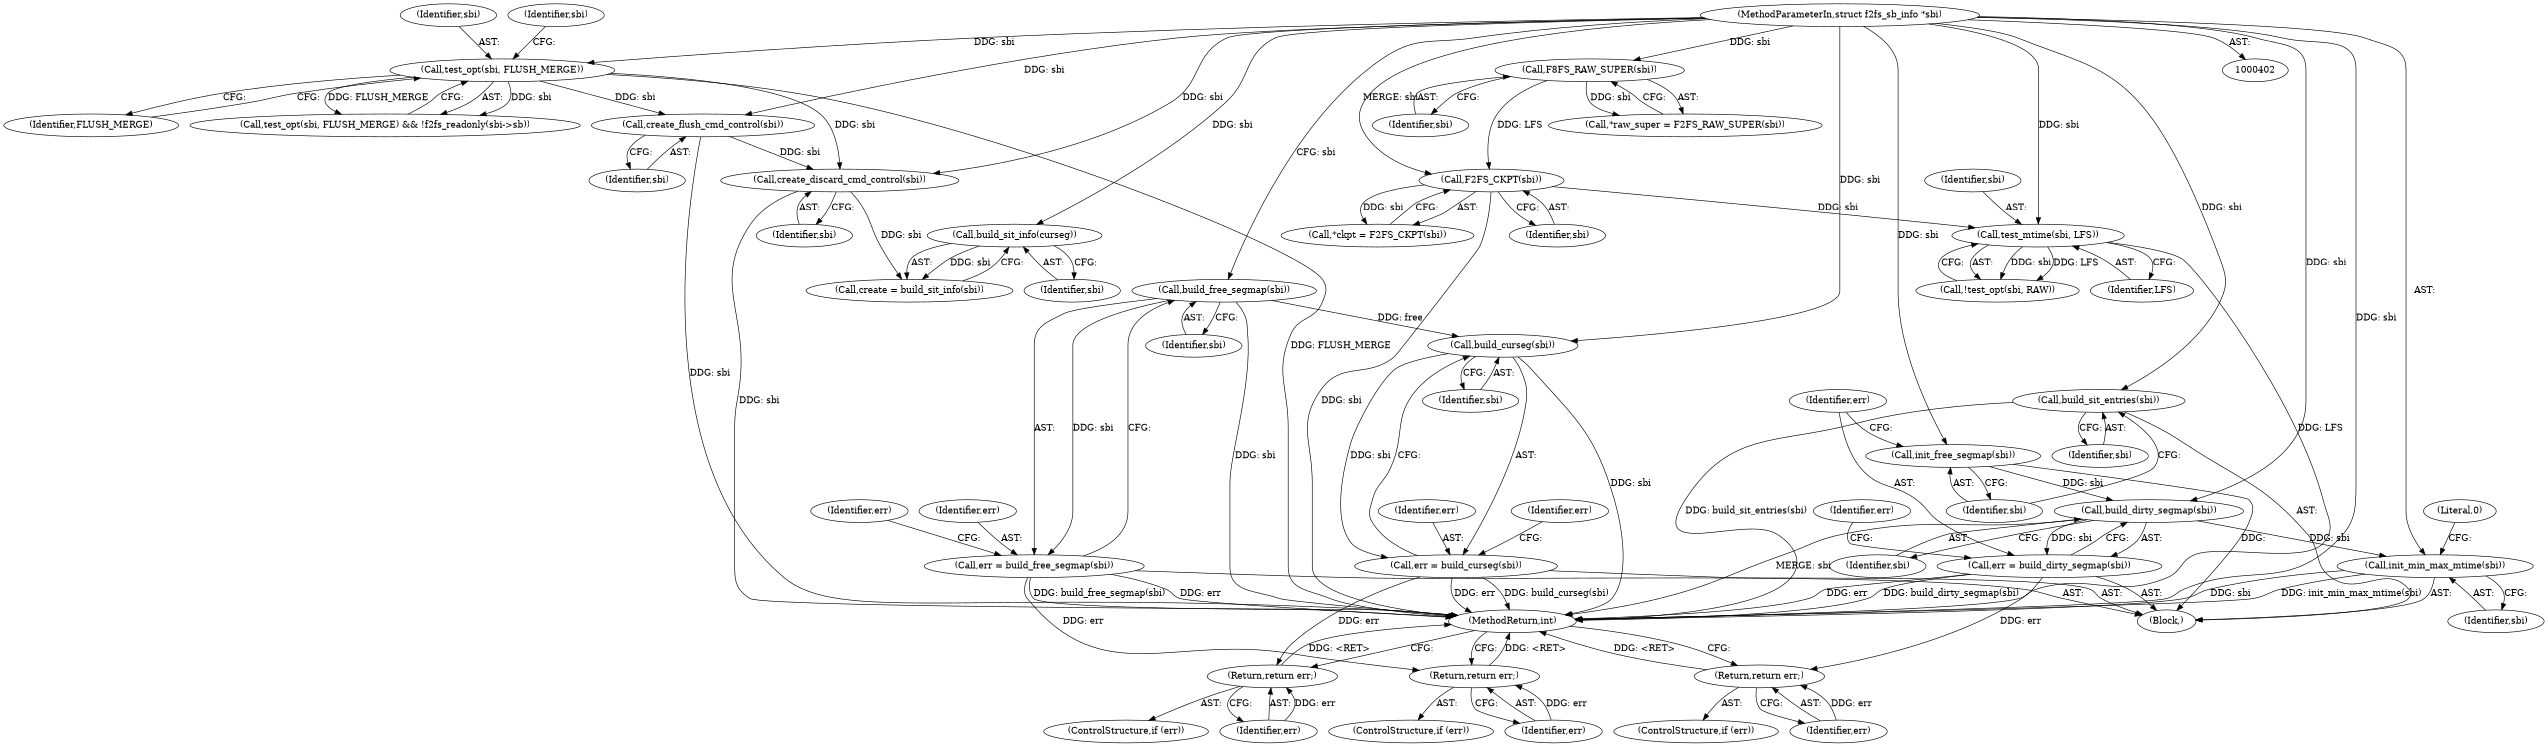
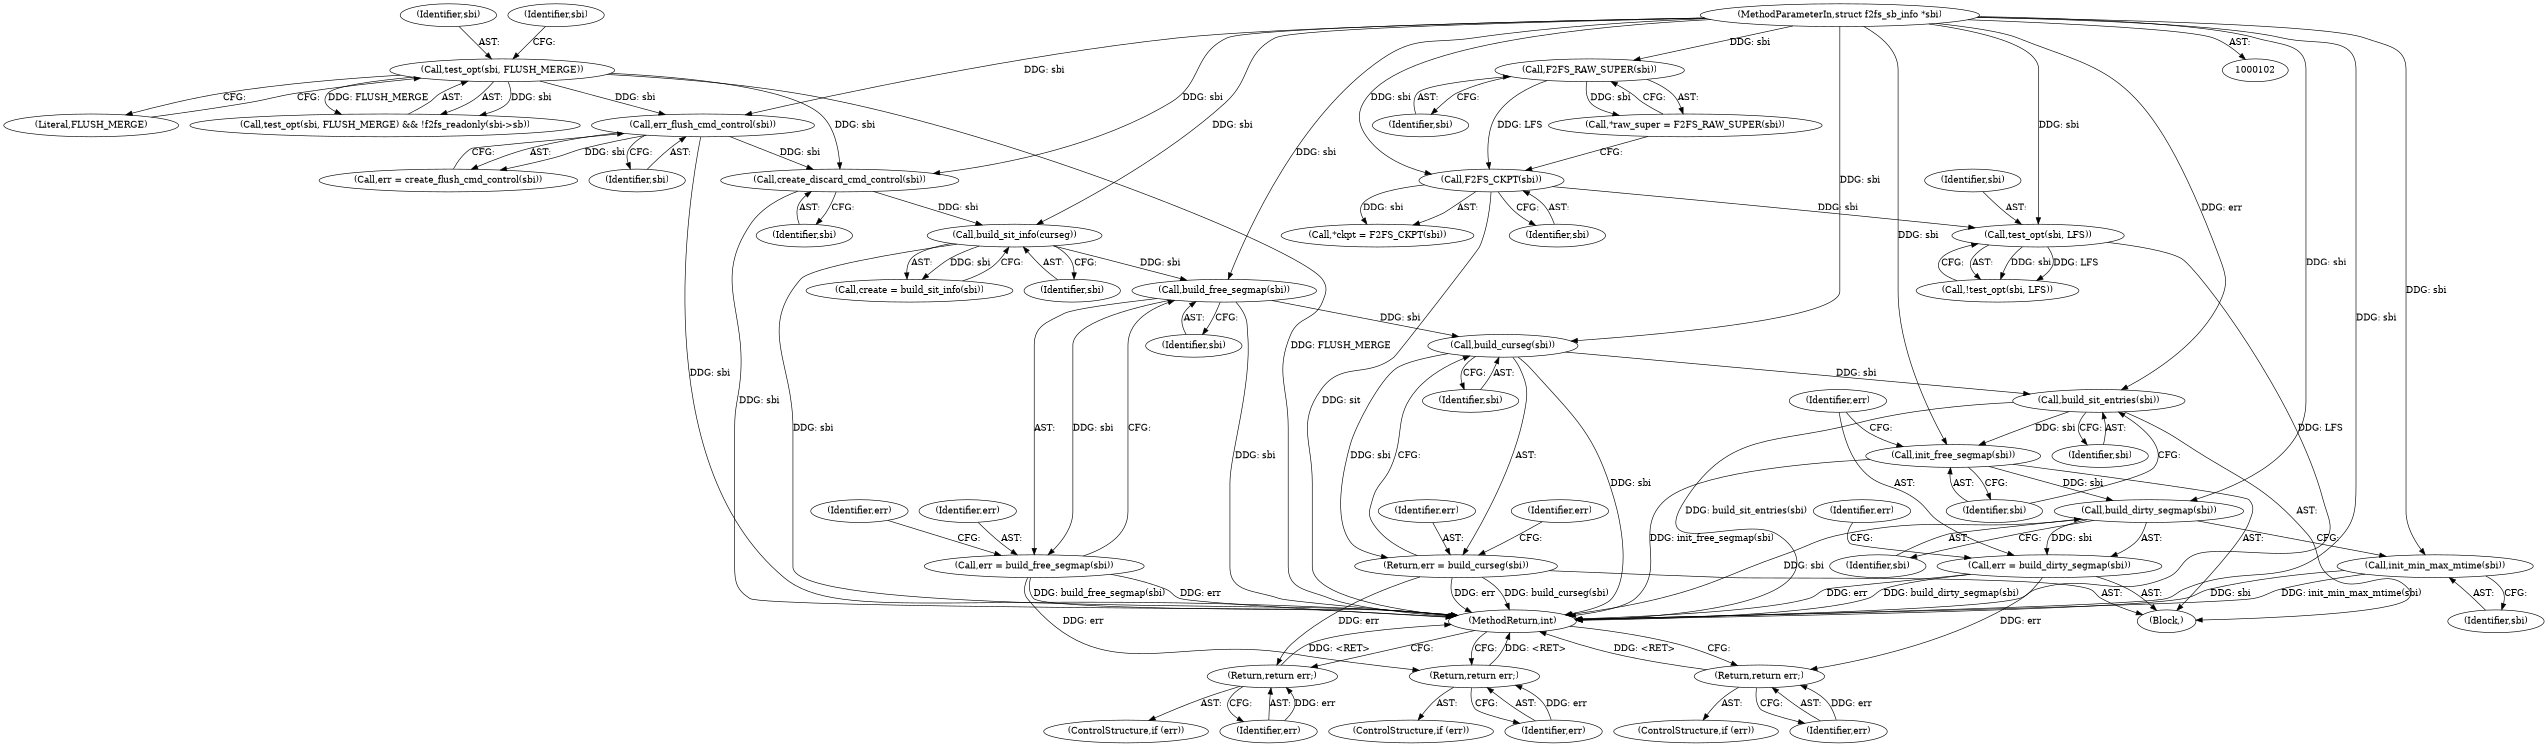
edge "(MethodParameterIn,struct f2fs_sb_info *sbi)" -> "(Call,test_opt(sbi, FLUSH_MERGE))": removed, label "DDG: sbi"
node "(Call,F8FS_RAW_SUPER(sbi))": label "(Call,F8FS_RAW_SUPER(sbi))" -> "(Call,F2FS_RAW_SUPER(sbi))"
node "1000402": label "1000402" -> "1000102"
edge "(Call,test_opt(sbi, FLUSH_MERGE) && !f2fs_readonly(sbi->sb))" -> "(Call,test_opt(sbi, FLUSH_MERGE))": label "CFG: " -> "AST: "
edge "(MethodParameterIn,struct f2fs_sb_info *sbi)" -> "(Call,F2FS_CKPT(sbi))": label "MERGE: sbi" -> "DDG: sbi"
node "(Identifier,FLUSH_MERGE)": label "(Identifier,FLUSH_MERGE)" -> "(Literal,FLUSH_MERGE)"
node "(Call,create_flush_cmd_control(sbi))": label "(Call,create_flush_cmd_control(sbi))" -> "(Call,err_flush_cmd_control(sbi))"
edge "(MethodParameterIn,struct f2fs_sb_info *sbi)" -> "(Call,build_free_segmap(sbi))": label "CFG: sbi" -> "DDG: sbi"
node "(Call,err = create_flush_cmd_control(sbi))": added
edge "(Call,*ckpt = F2FS_CKPT(sbi))" -> "(Call,F2FS_CKPT(sbi))": now "(Call,*raw_super = F2FS_RAW_SUPER(sbi))" -> "(Call,F2FS_CKPT(sbi))"
edge "(MethodParameterIn,struct f2fs_sb_info *sbi)" -> "(Call,build_sit_entries(sbi))": label "DDG: sbi" -> "DDG: err"
edge "(Call,create_discard_cmd_control(sbi))" -> "(Call,create = build_sit_info(sbi))": now "(Call,create_discard_cmd_control(sbi))" -> "(Call,build_sit_info(curseg))"
node "(Call,test_mtime(sbi, LFS))": label "(Call,test_mtime(sbi, LFS))" -> "(Call,test_opt(sbi, LFS))"
edge "(Call,build_sit_info(curseg))" -> "(Call,build_free_segmap(sbi))": added, label "DDG: sbi"
node "(Call,!test_opt(sbi, RAW))": label "(Call,!test_opt(sbi, RAW))" -> "(Call,!test_opt(sbi, LFS))"
node "(Identifier,LFS)": removed
edge "(MethodParameterIn,struct f2fs_sb_info *sbi)" -> "(Call,init_min_max_mtime(sbi))": label "AST: " -> "DDG: sbi"
edge "(Call,build_free_segmap(sbi))" -> "(Call,build_curseg(sbi))": label "DDG: free" -> "DDG: sbi"
edge "(Call,build_curseg(sbi))" -> "(Call,build_sit_entries(sbi))": added, label "DDG: sbi"
edge "(Call,F2FS_CKPT(sbi))" -> "(MethodReturn,int)": label "DDG: sbi" -> "DDG: sit"
edge "(Call,build_sit_entries(sbi))" -> "(Call,init_free_segmap(sbi))": added, label "DDG: sbi"
edge "(Call,init_free_segmap(sbi))" -> "(MethodReturn,int)": added, label "DDG: init_free_segmap(sbi)"
node "(Literal,0)": removed
edge "(Call,init_free_segmap(sbi))" -> "(Block,)": label "DDG: " -> "AST: "
edge "(Call,build_dirty_segmap(sbi))" -> "(Call,init_min_max_mtime(sbi))": label "DDG: sbi" -> "CFG: "
edge "(Call,err = build_dirty_segmap(sbi))" -> "(Call,build_dirty_segmap(sbi))": removed, label "CFG:"
node "(Call,err = build_curseg(sbi))": label "(Call,err = build_curseg(sbi))" -> "(Return,err = build_curseg(sbi))"
edge "(Call,build_dirty_segmap(sbi))" -> "(MethodReturn,int)": label "MERGE: sbi" -> "DDG: sbi"
edge "(Call,err = build_free_segmap(sbi))" -> "(Block,)": removed, label "AST:"
edge "(Call,build_sit_info(curseg))" -> "(MethodReturn,int)": added, label "DDG: sbi"
edge "(Call,init_min_max_mtime(sbi))" -> "(Block,)": removed, label "AST:"
